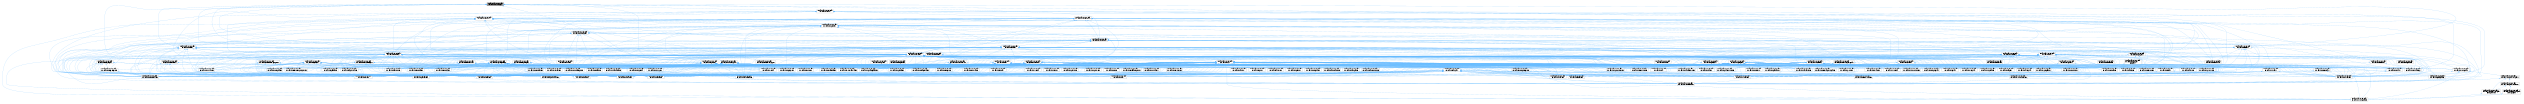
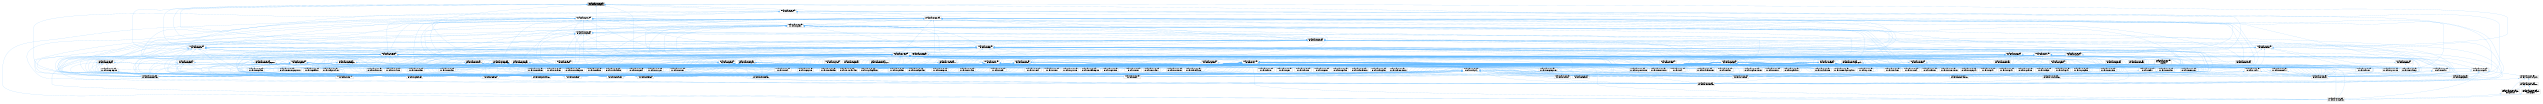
node "/home/runner/work/doxygen /doxygen/src/eclipsehelp.cpp": added
